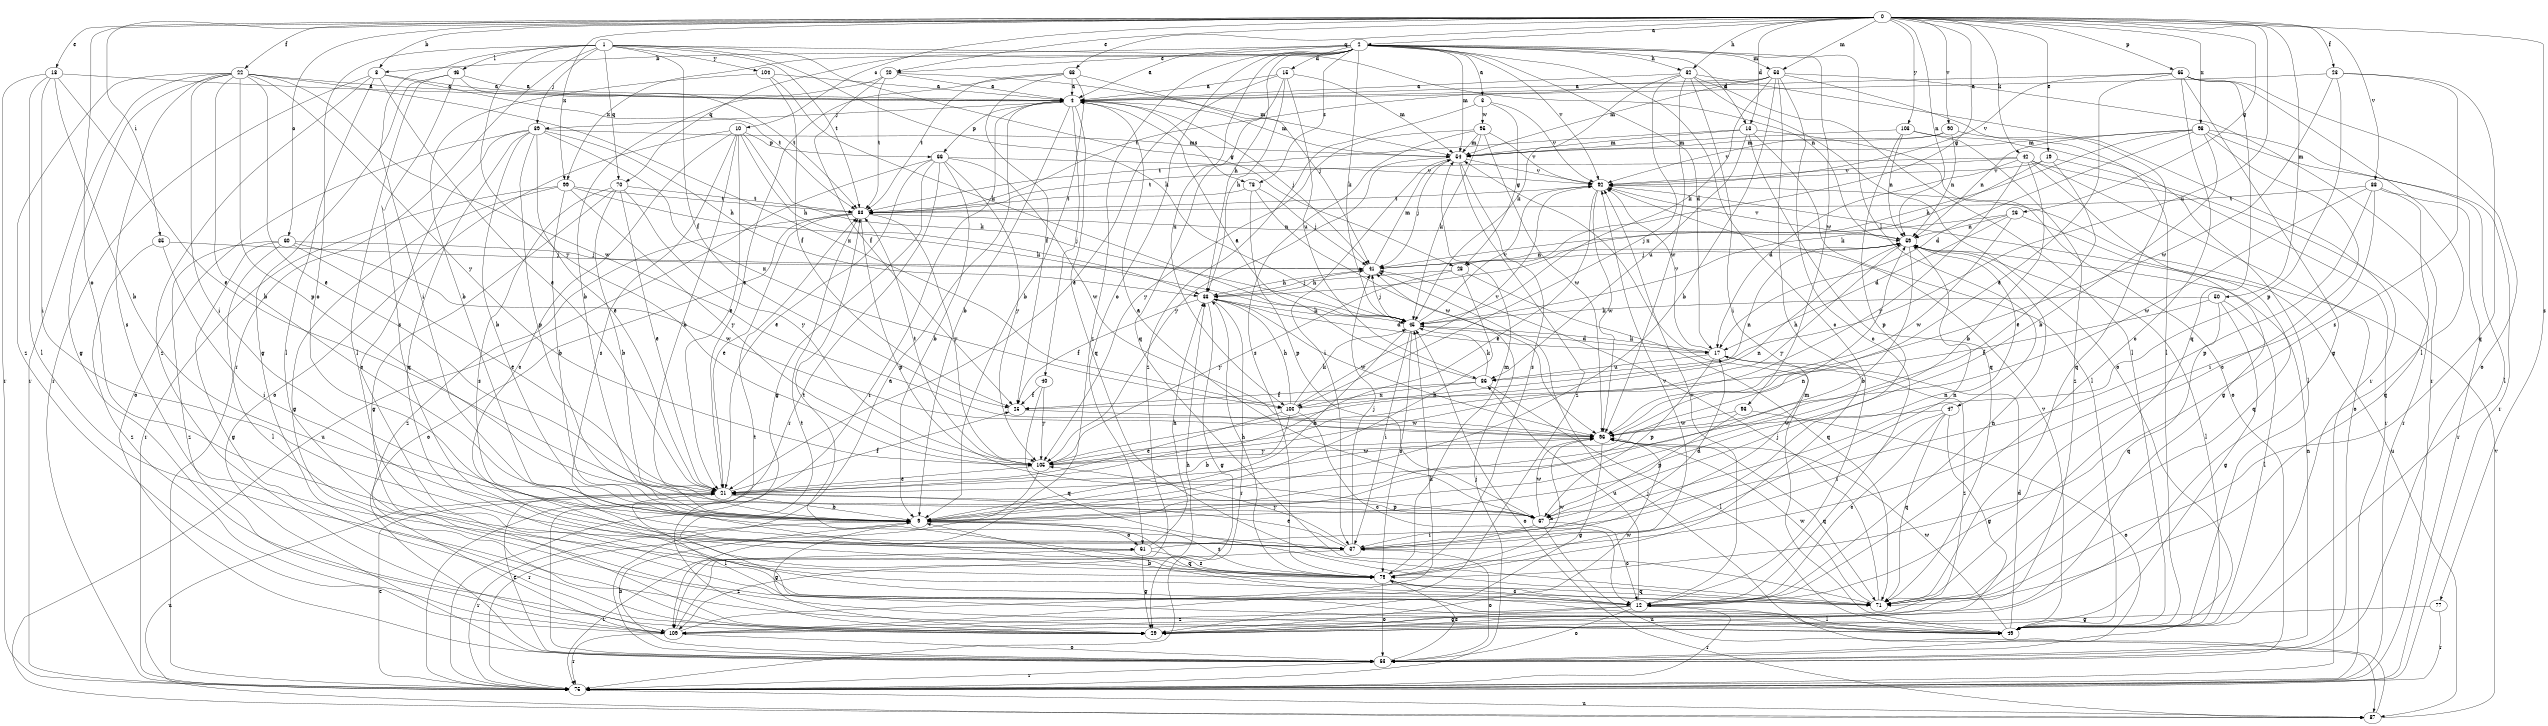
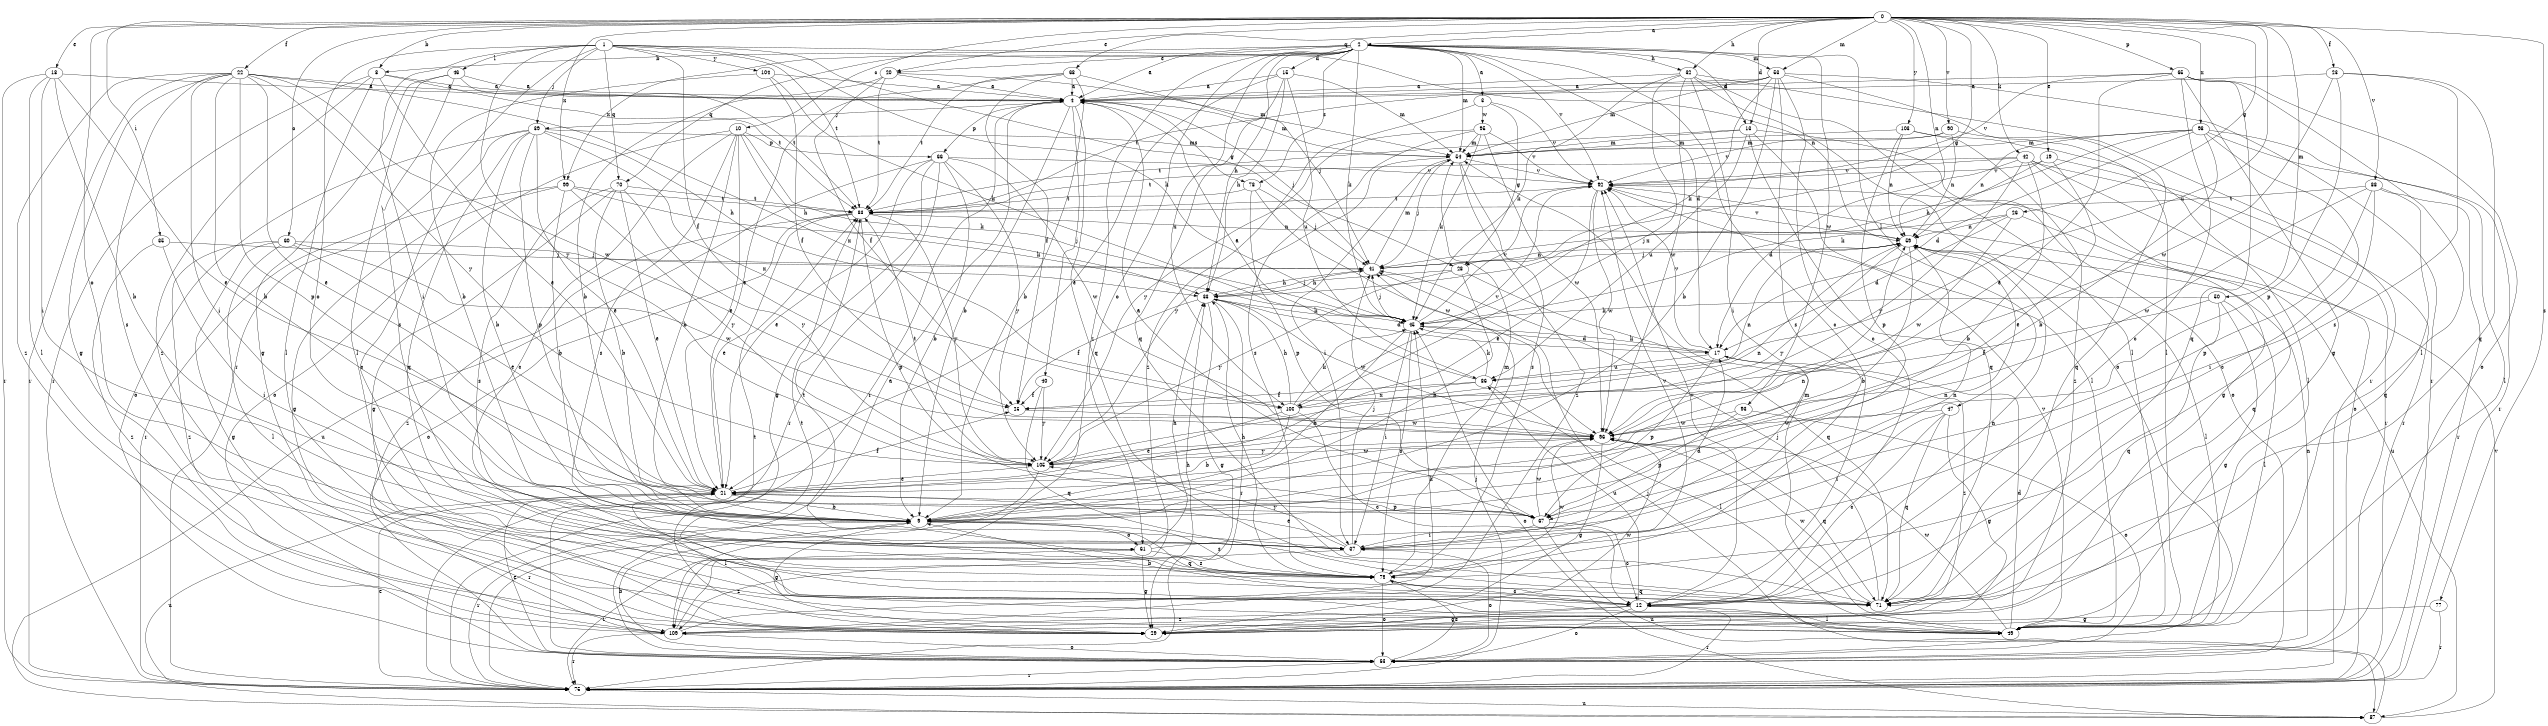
edge "53" -> "79": label "h" -> "s"
